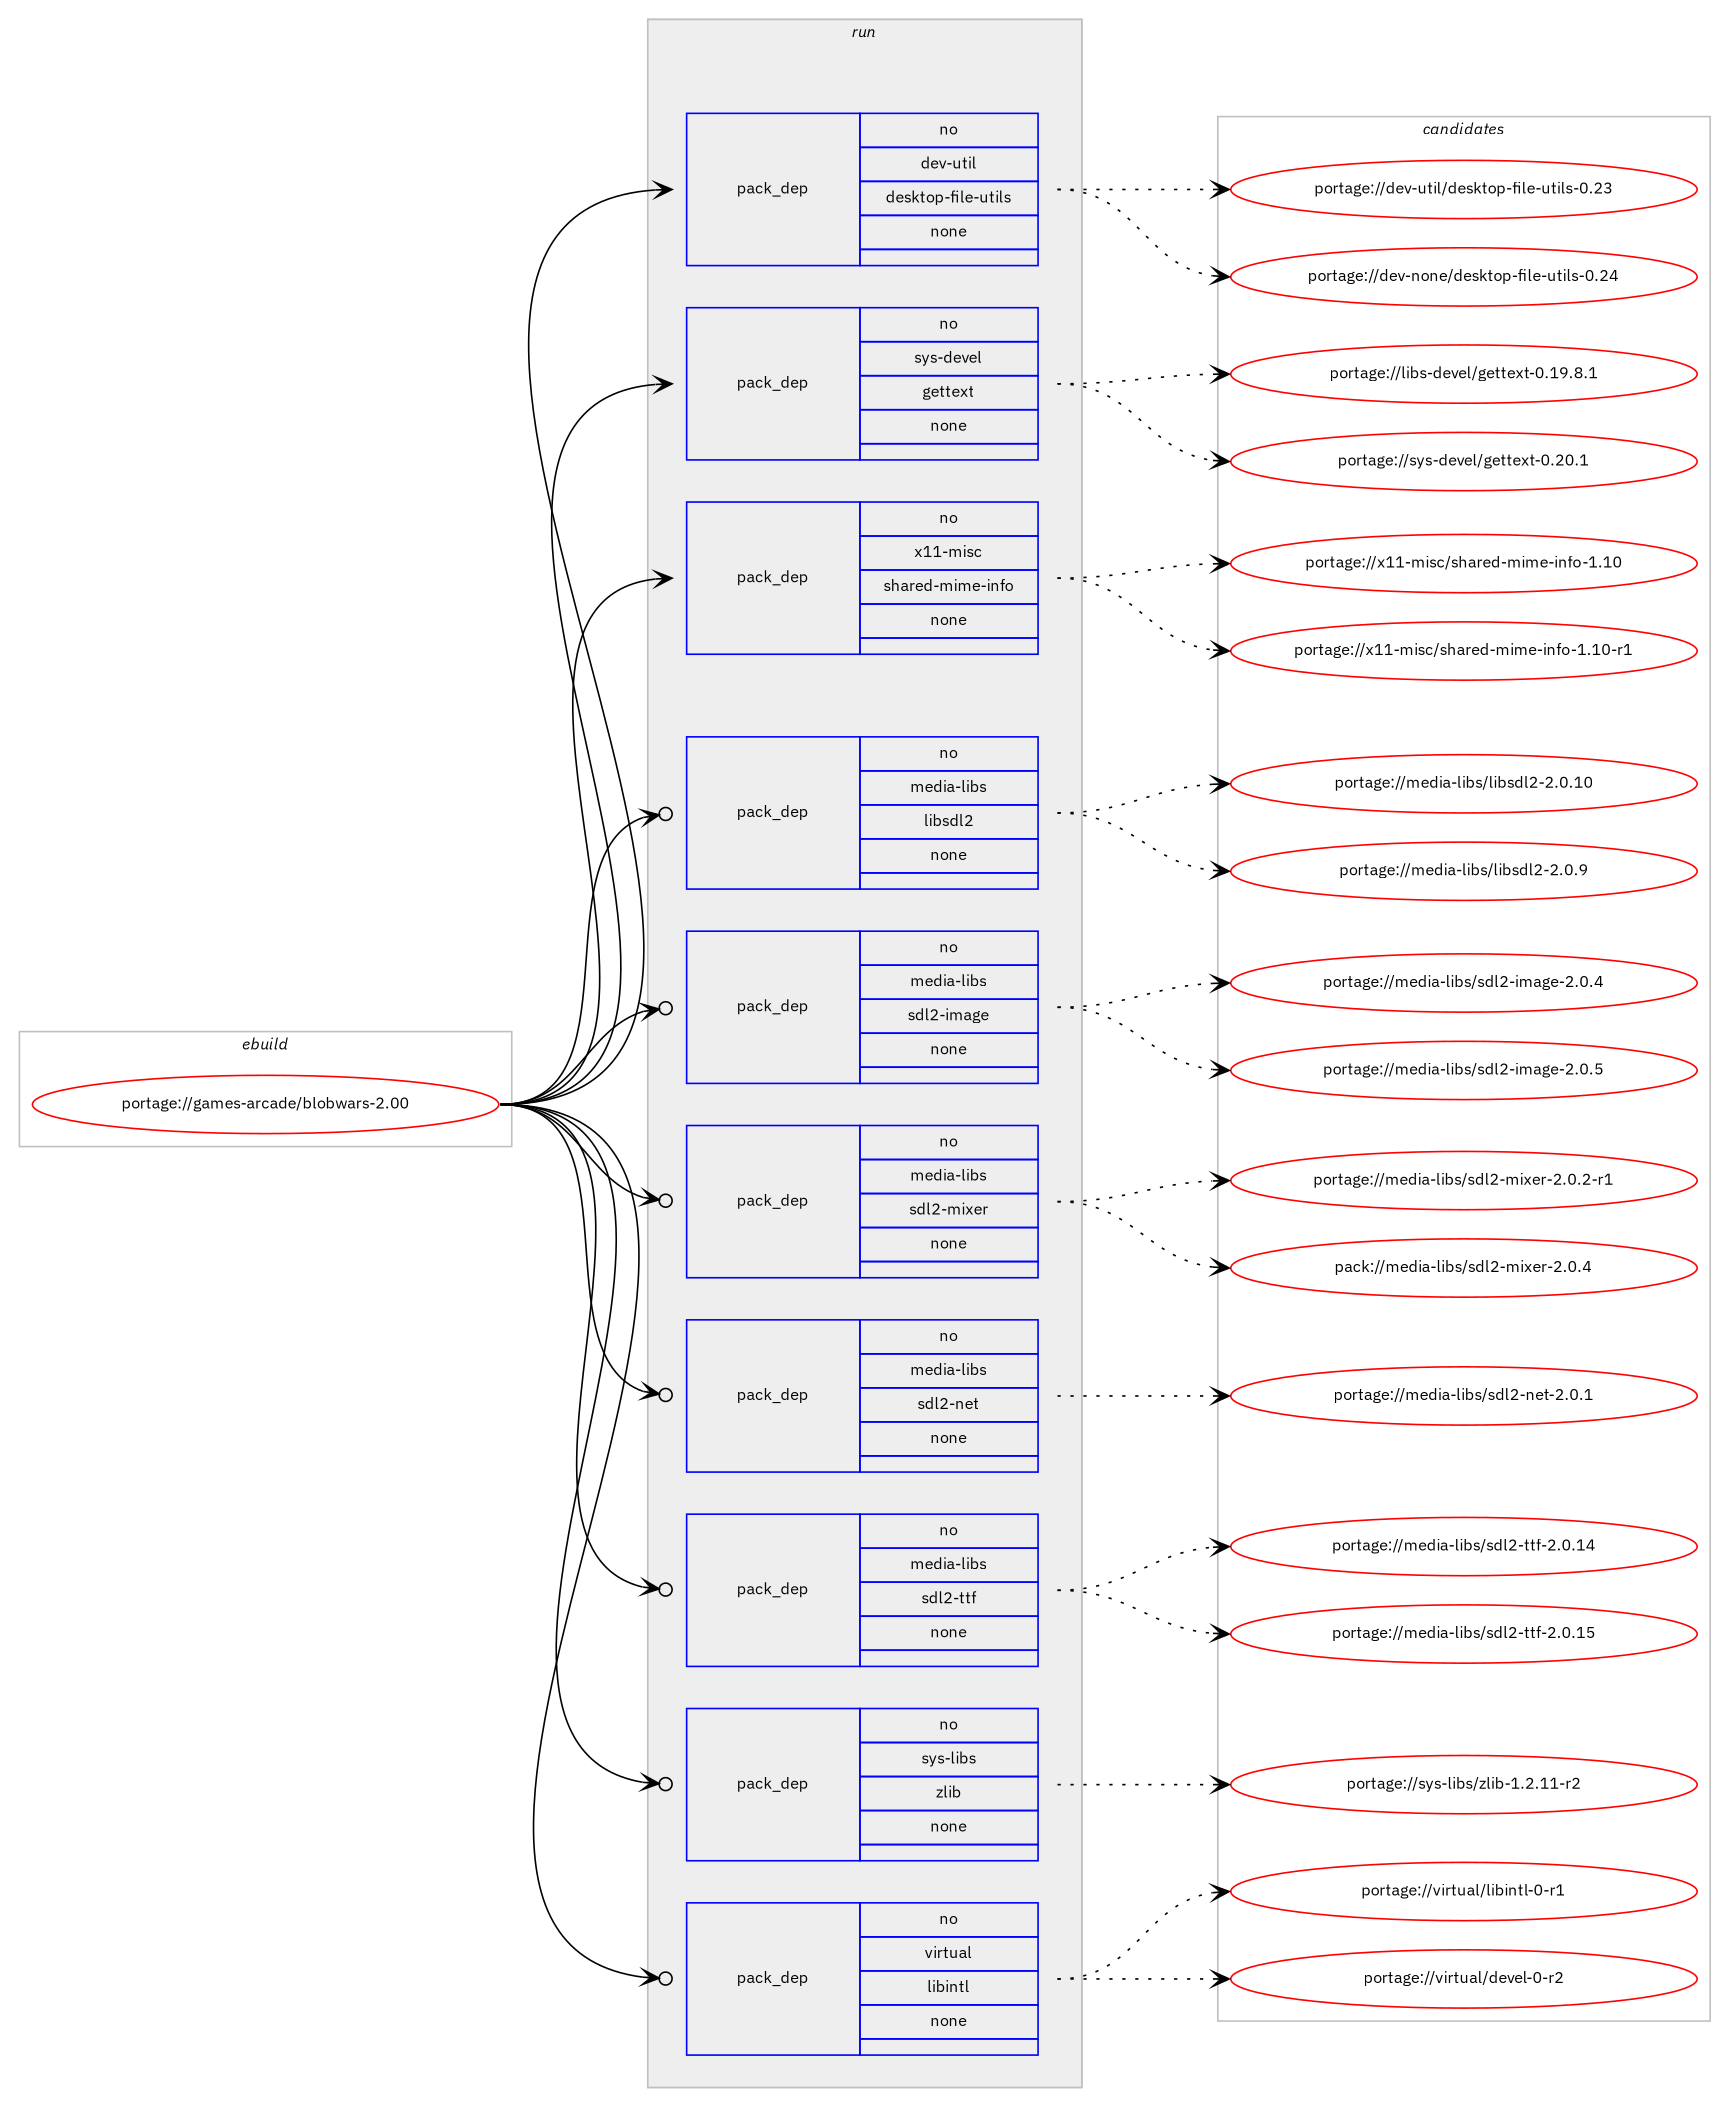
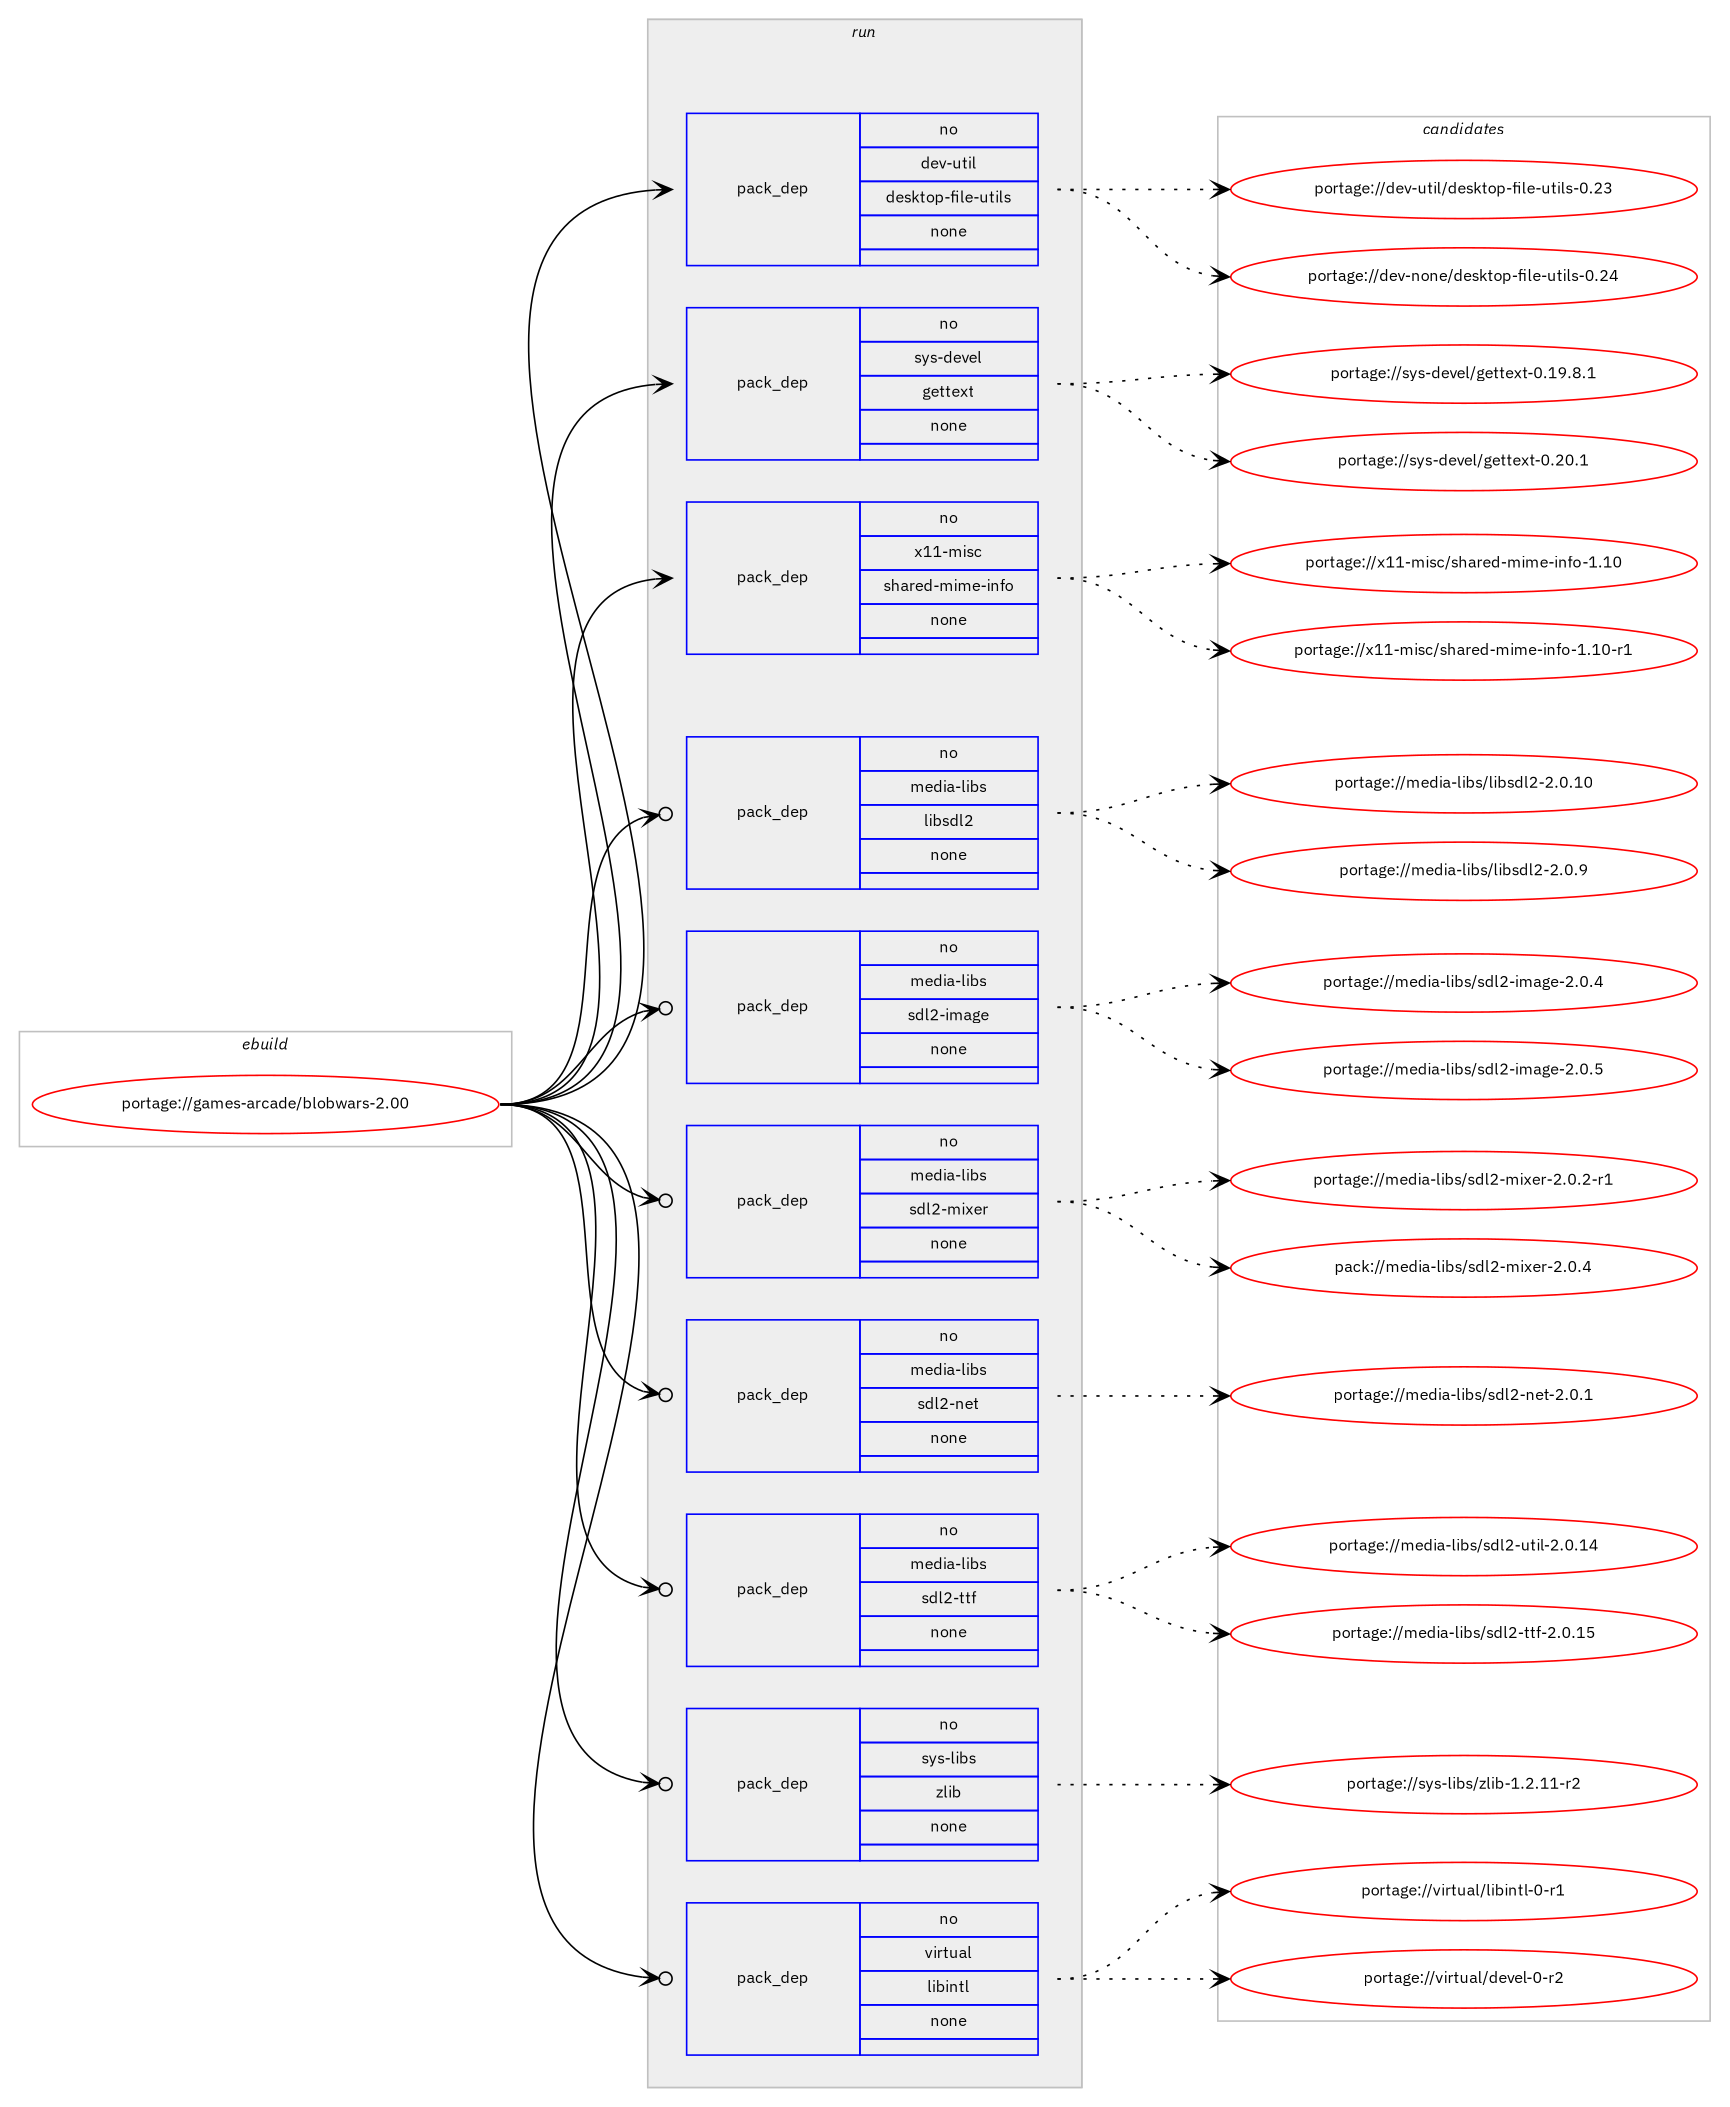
node "portage://libs-devel/gettext-0.19.8.1": label "portage://libs-devel/gettext-0.19.8.1" -> "portage://sys-devel/gettext-0.19.8.1"
node "portage://media-libs/sdl2-ttf-2.0.14": label "portage://media-libs/sdl2-ttf-2.0.14" -> "portage://media-libs/sdl2-util-2.0.14"
